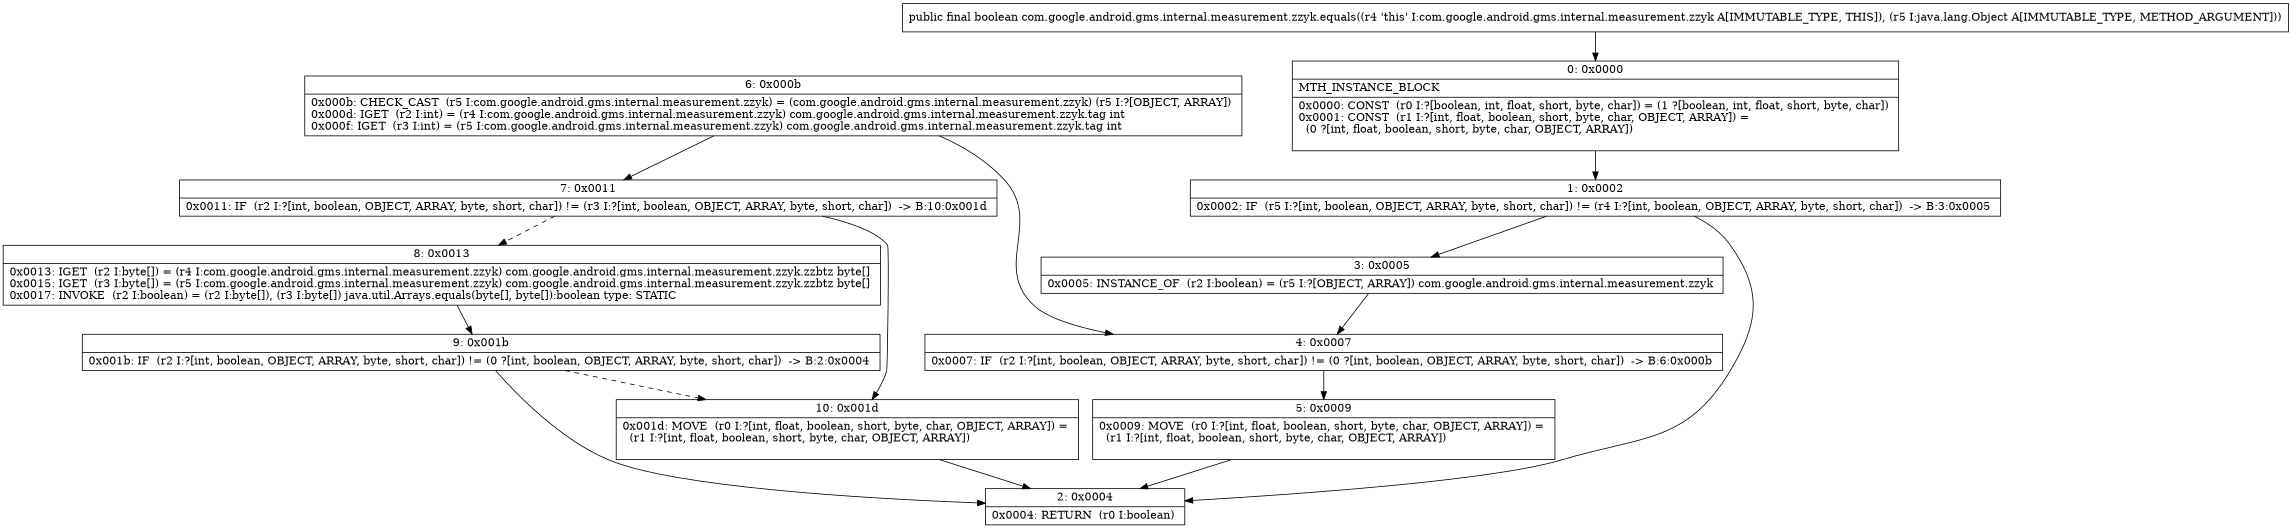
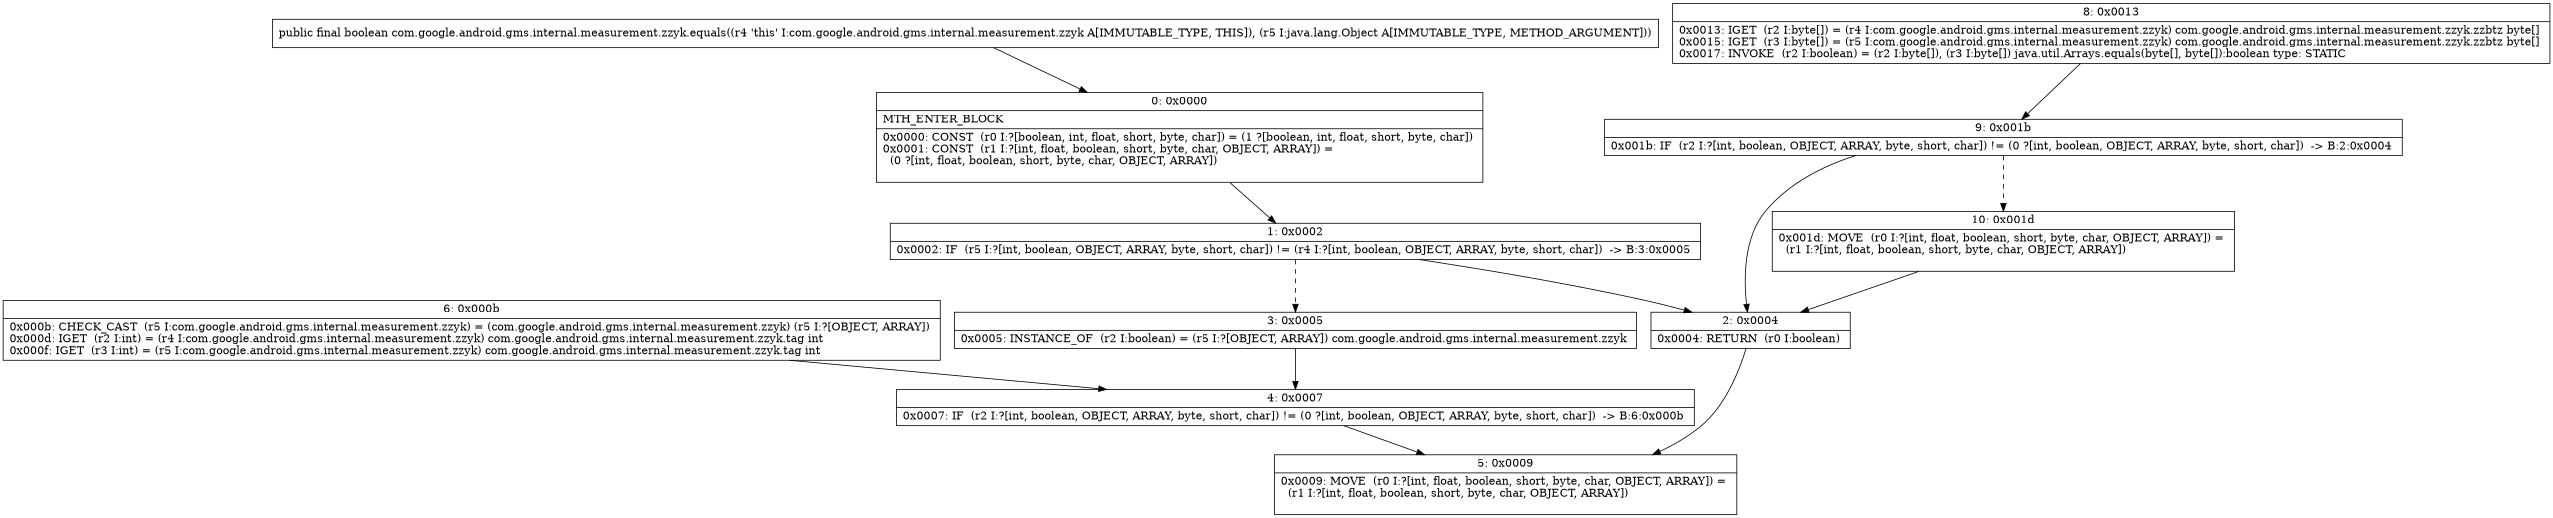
node "0: 0x0000": text "MTH_INSTANCE_BLOCK" -> "MTH_ENTER_BLOCK"
node "7: 0x0011": removed
edge "1: 0x0002" -> "3: 0x0005": style solid -> dashed
edge "5: 0x0009" -> "2: 0x0004": reversed
